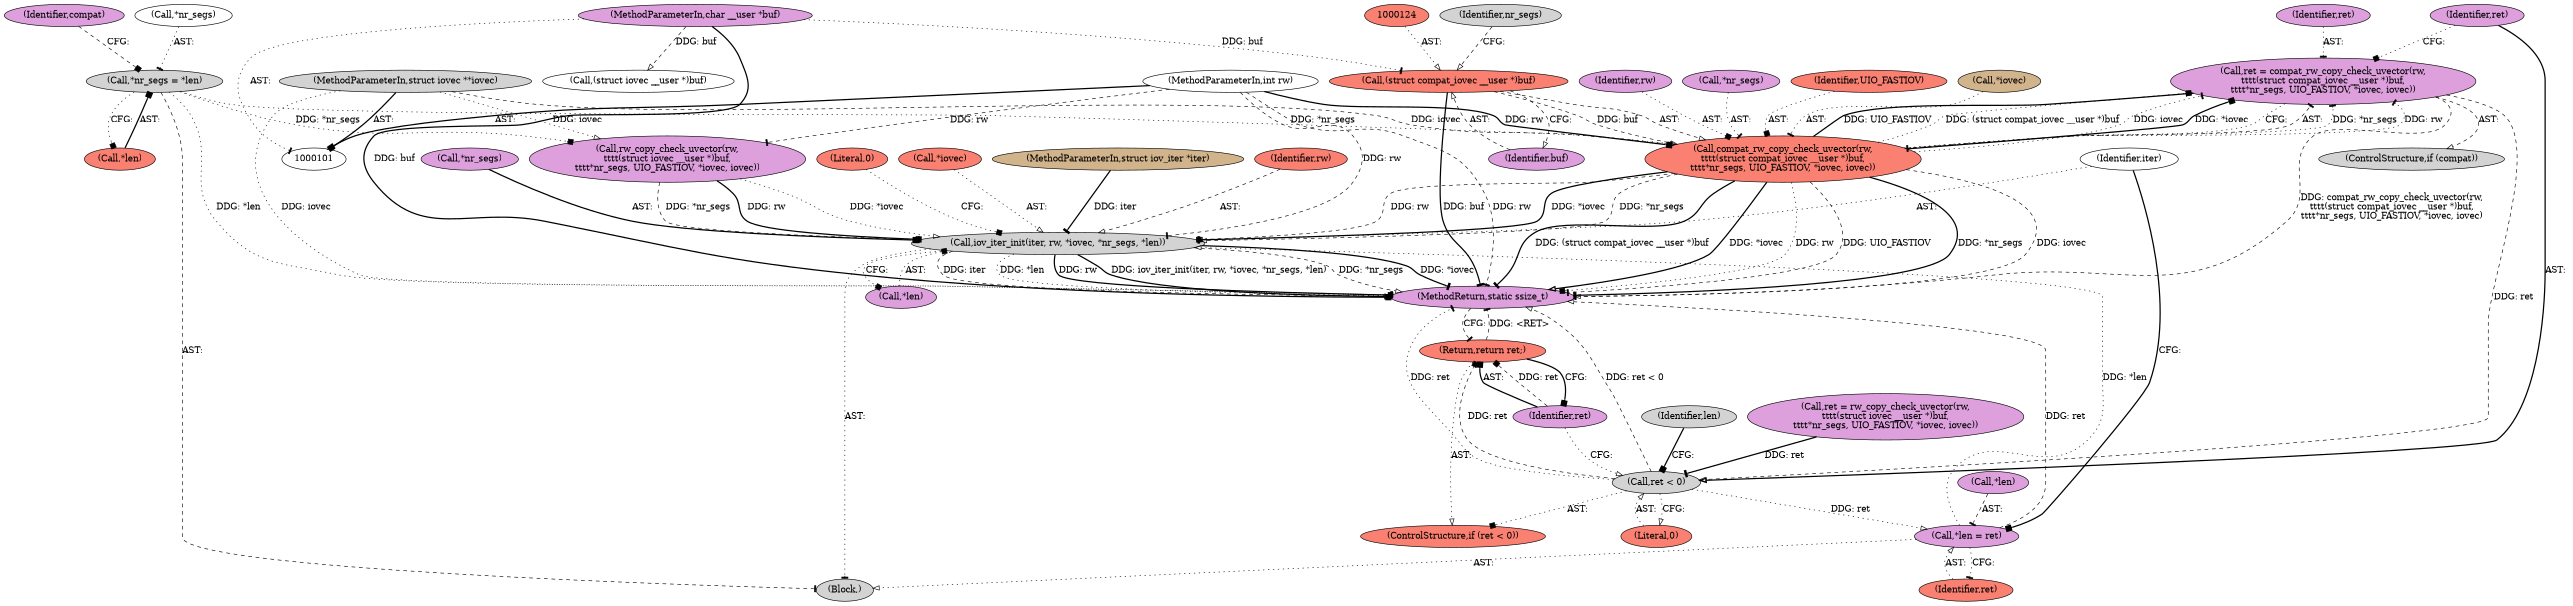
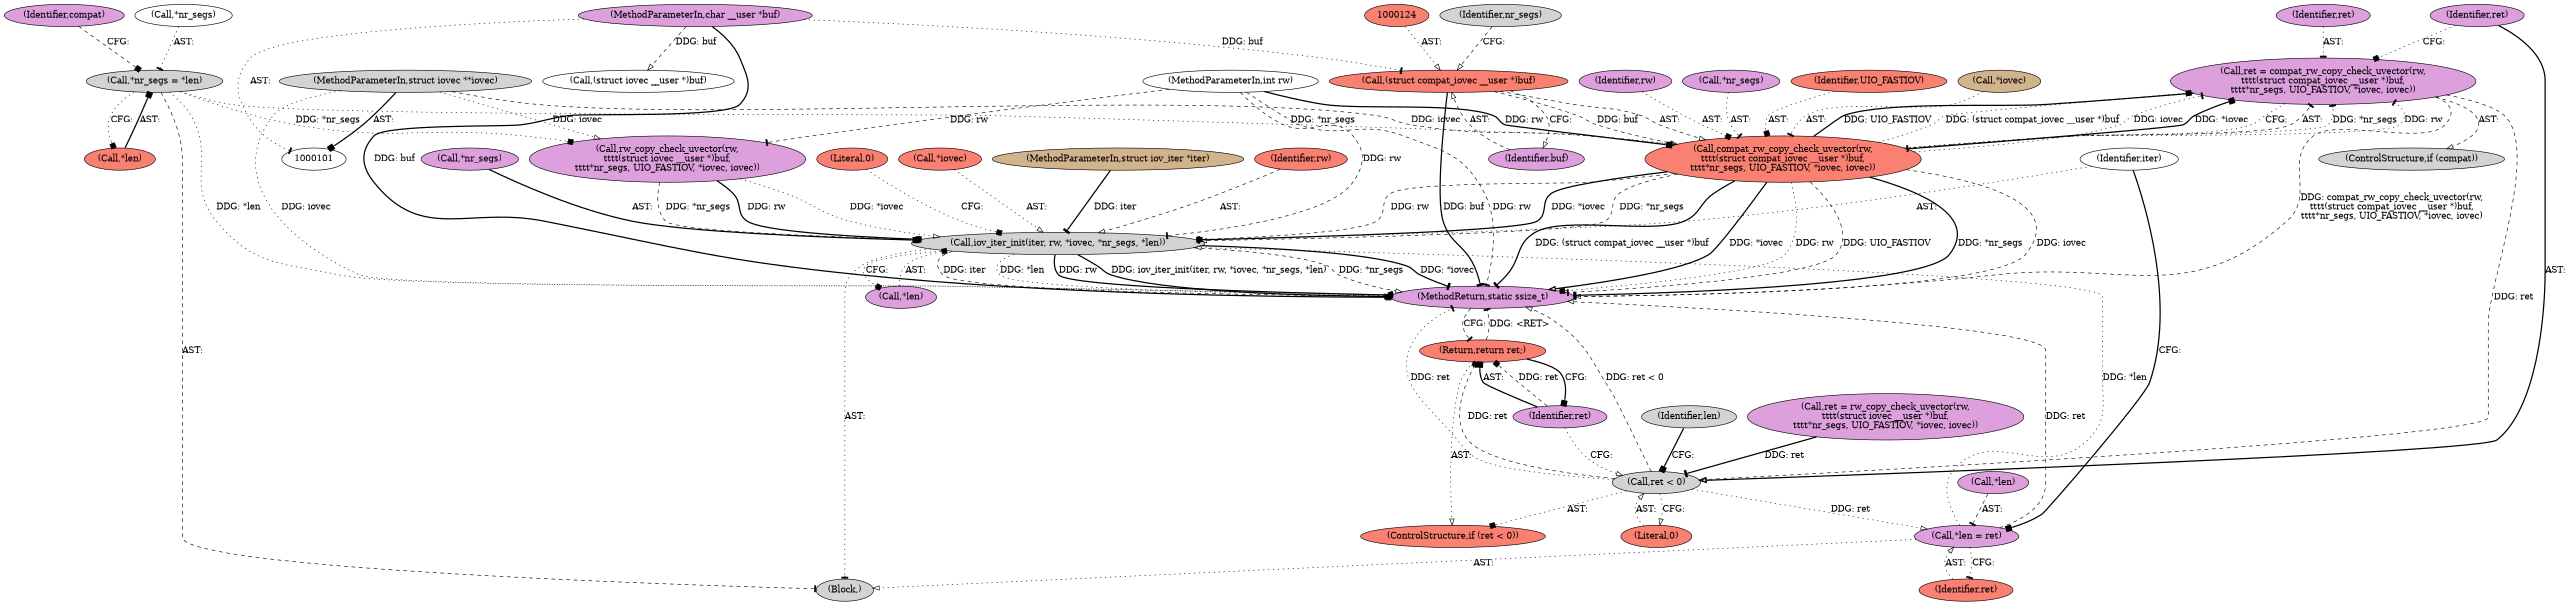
edge "(MethodParameterIn,int rw)" -> "1000101": removed, label "AST:"
